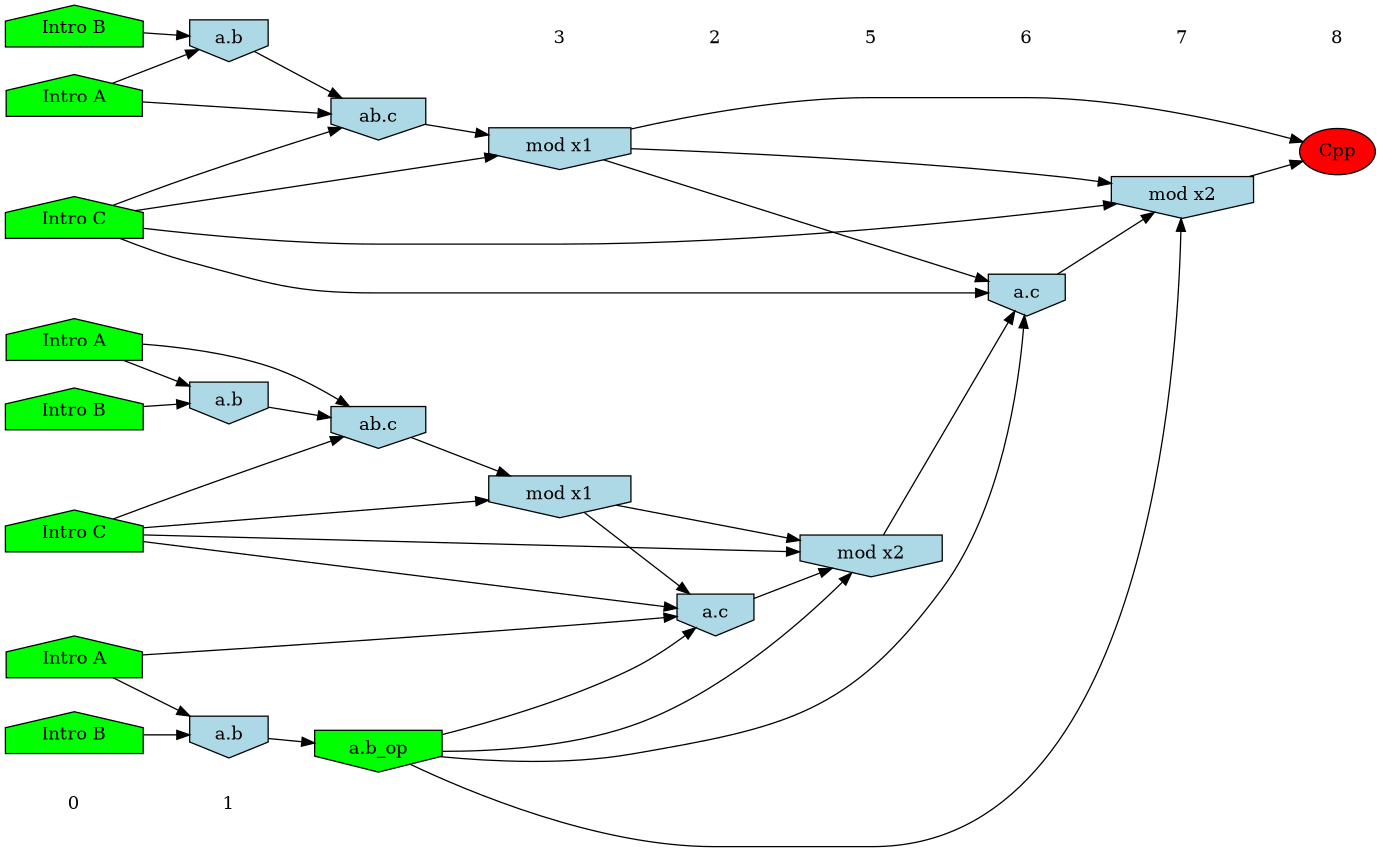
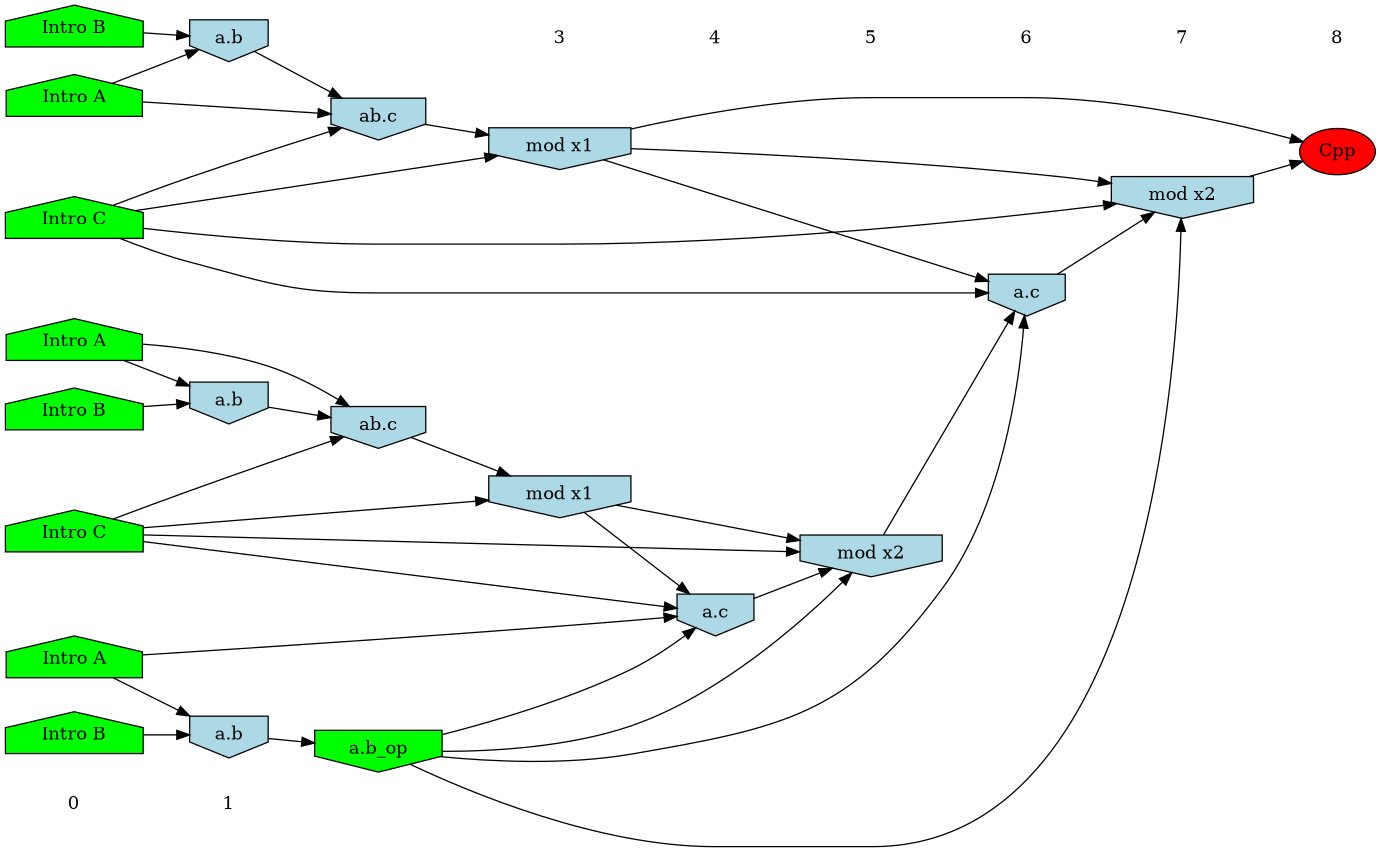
node "2": label "2" -> "4"
